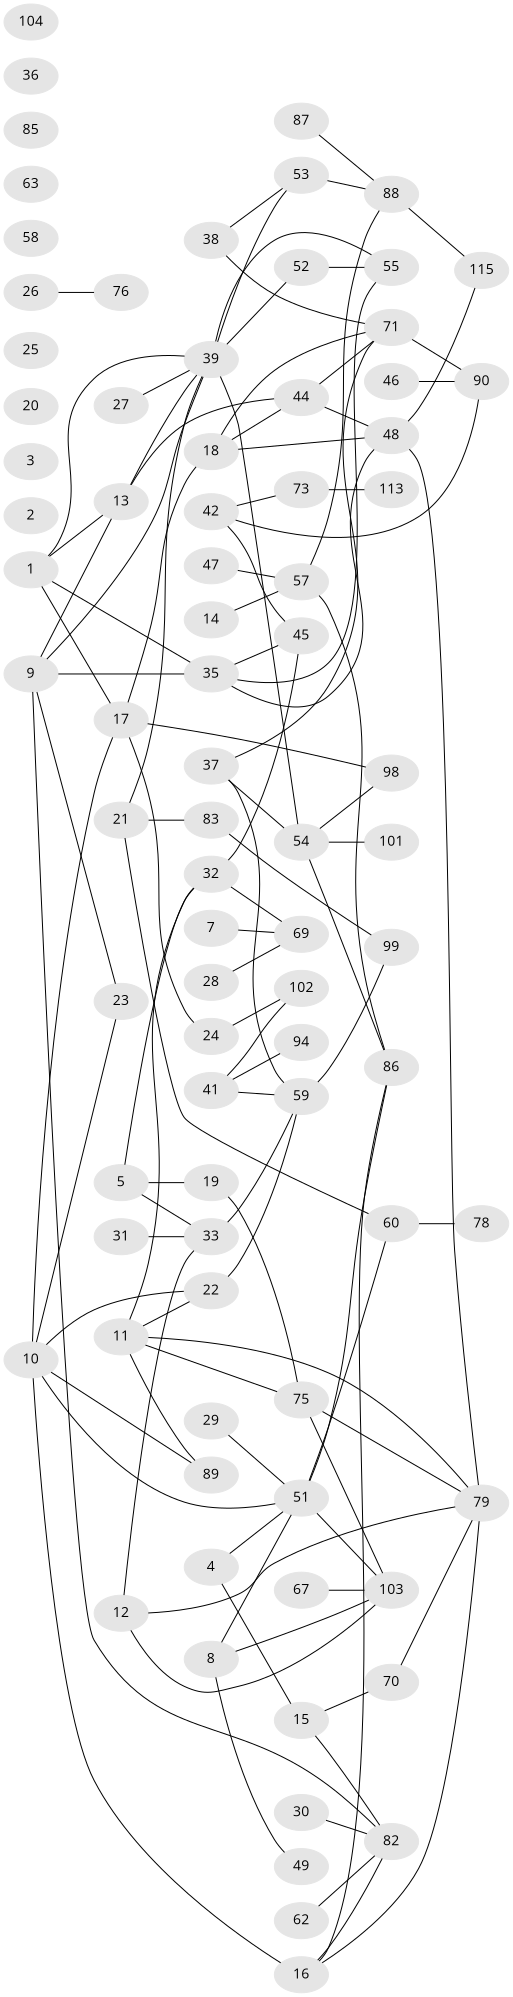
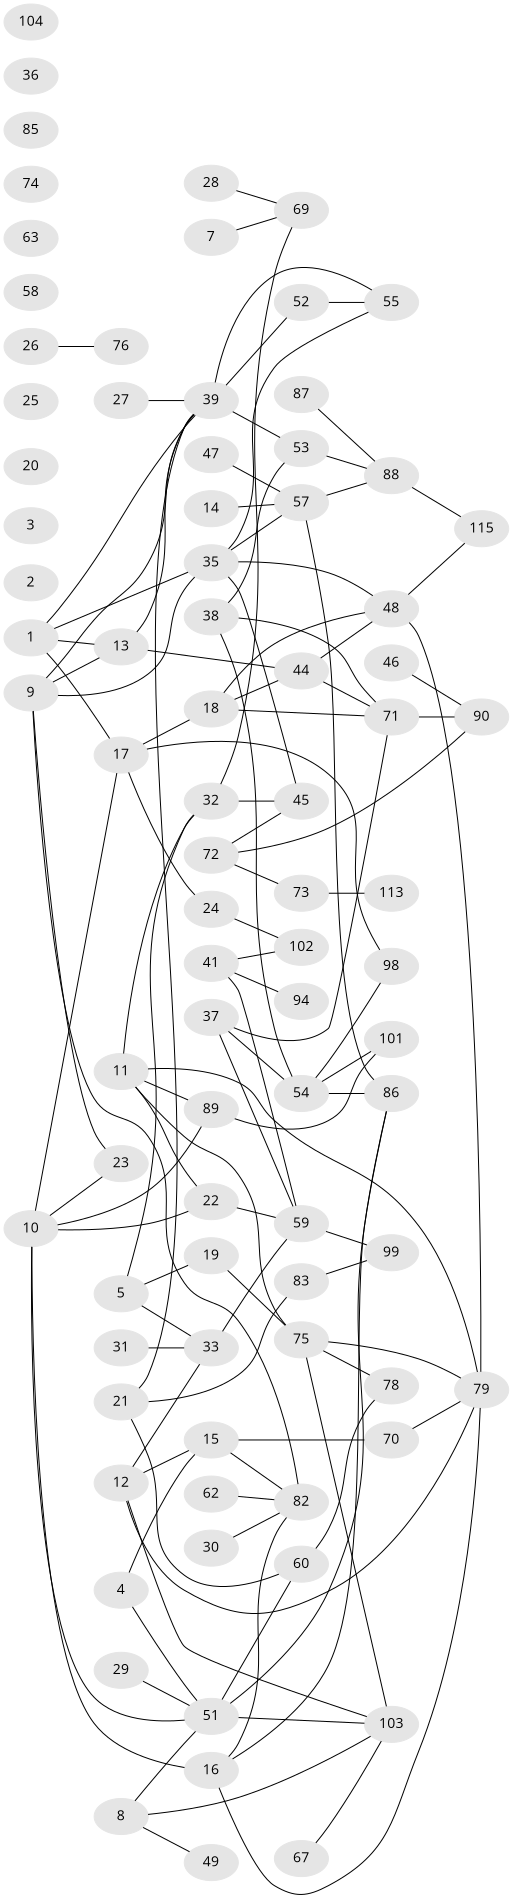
node "74": added
node "42": label "42" -> "72"
edge "57" -- "35": added
edge "39" -- "54": now "38" -- "54"
edge "101" -- "89": added
edge "75" -- "78": added
edge "15" -- "12": added
